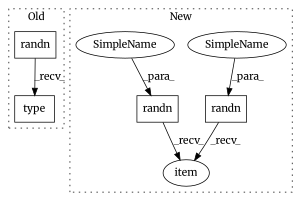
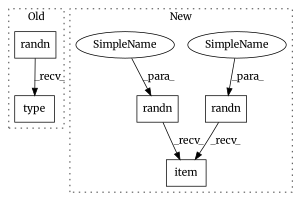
node "item": shape ellipse -> box
